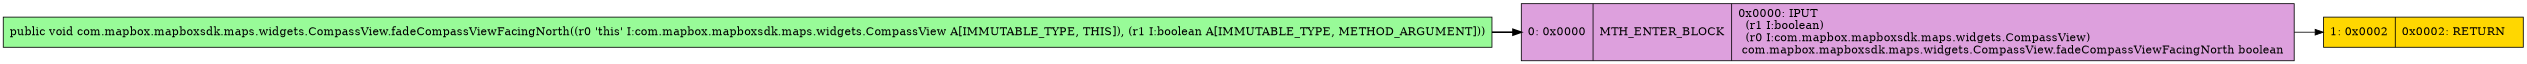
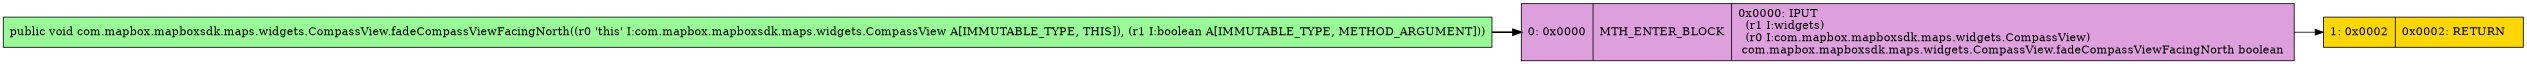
node "0: 0x0000": text "(r1 I:boolean)" -> "(r1 I:widgets)"
